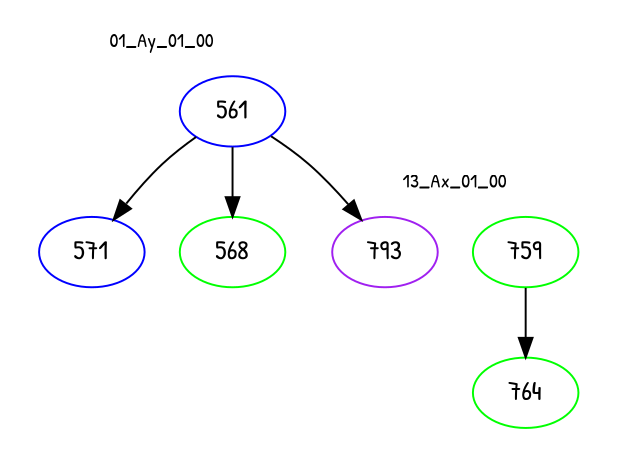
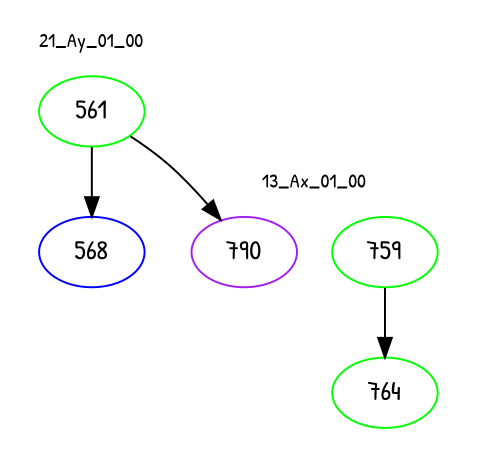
cluster "01_Ay_01_00": label "01_Ay_01_00" -> "21_Ay_01_00"
node "561": color blue -> green
node "571": removed
node "568": color green -> blue
node "793": label "793" -> "790"
